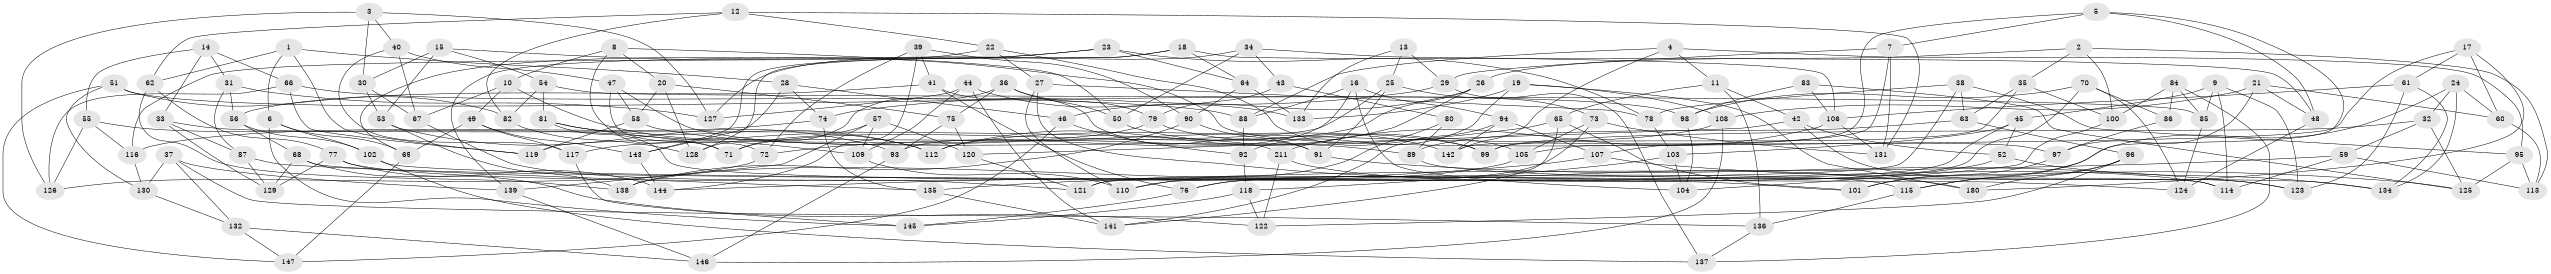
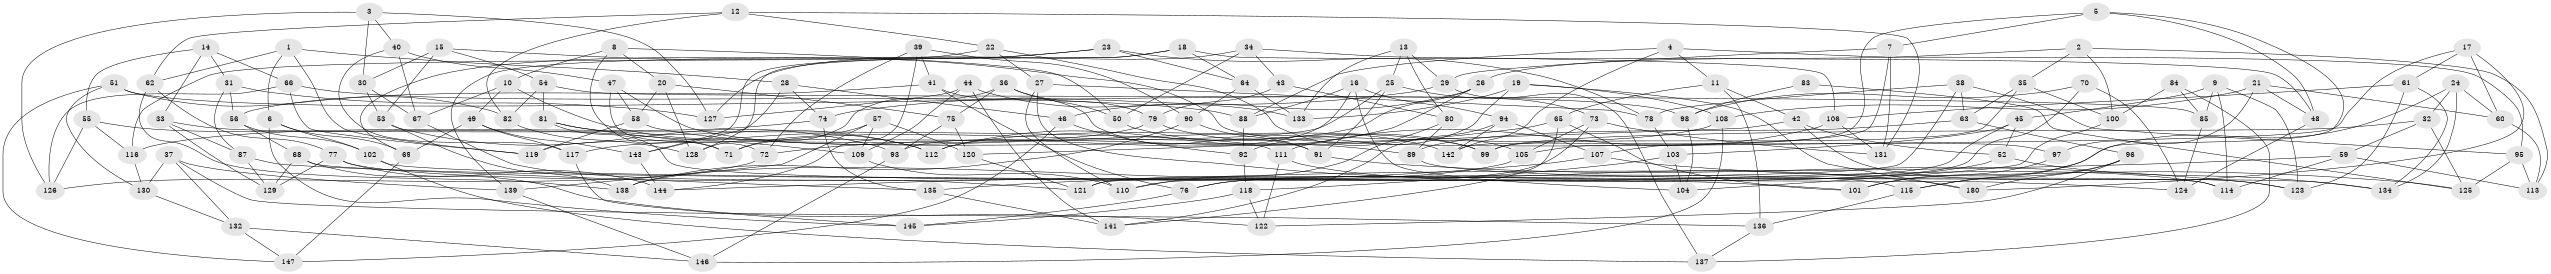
edge "13" -- "80": added
edge "83" -- "106": removed
node "86": removed
node "211": label "211" -> "111"
